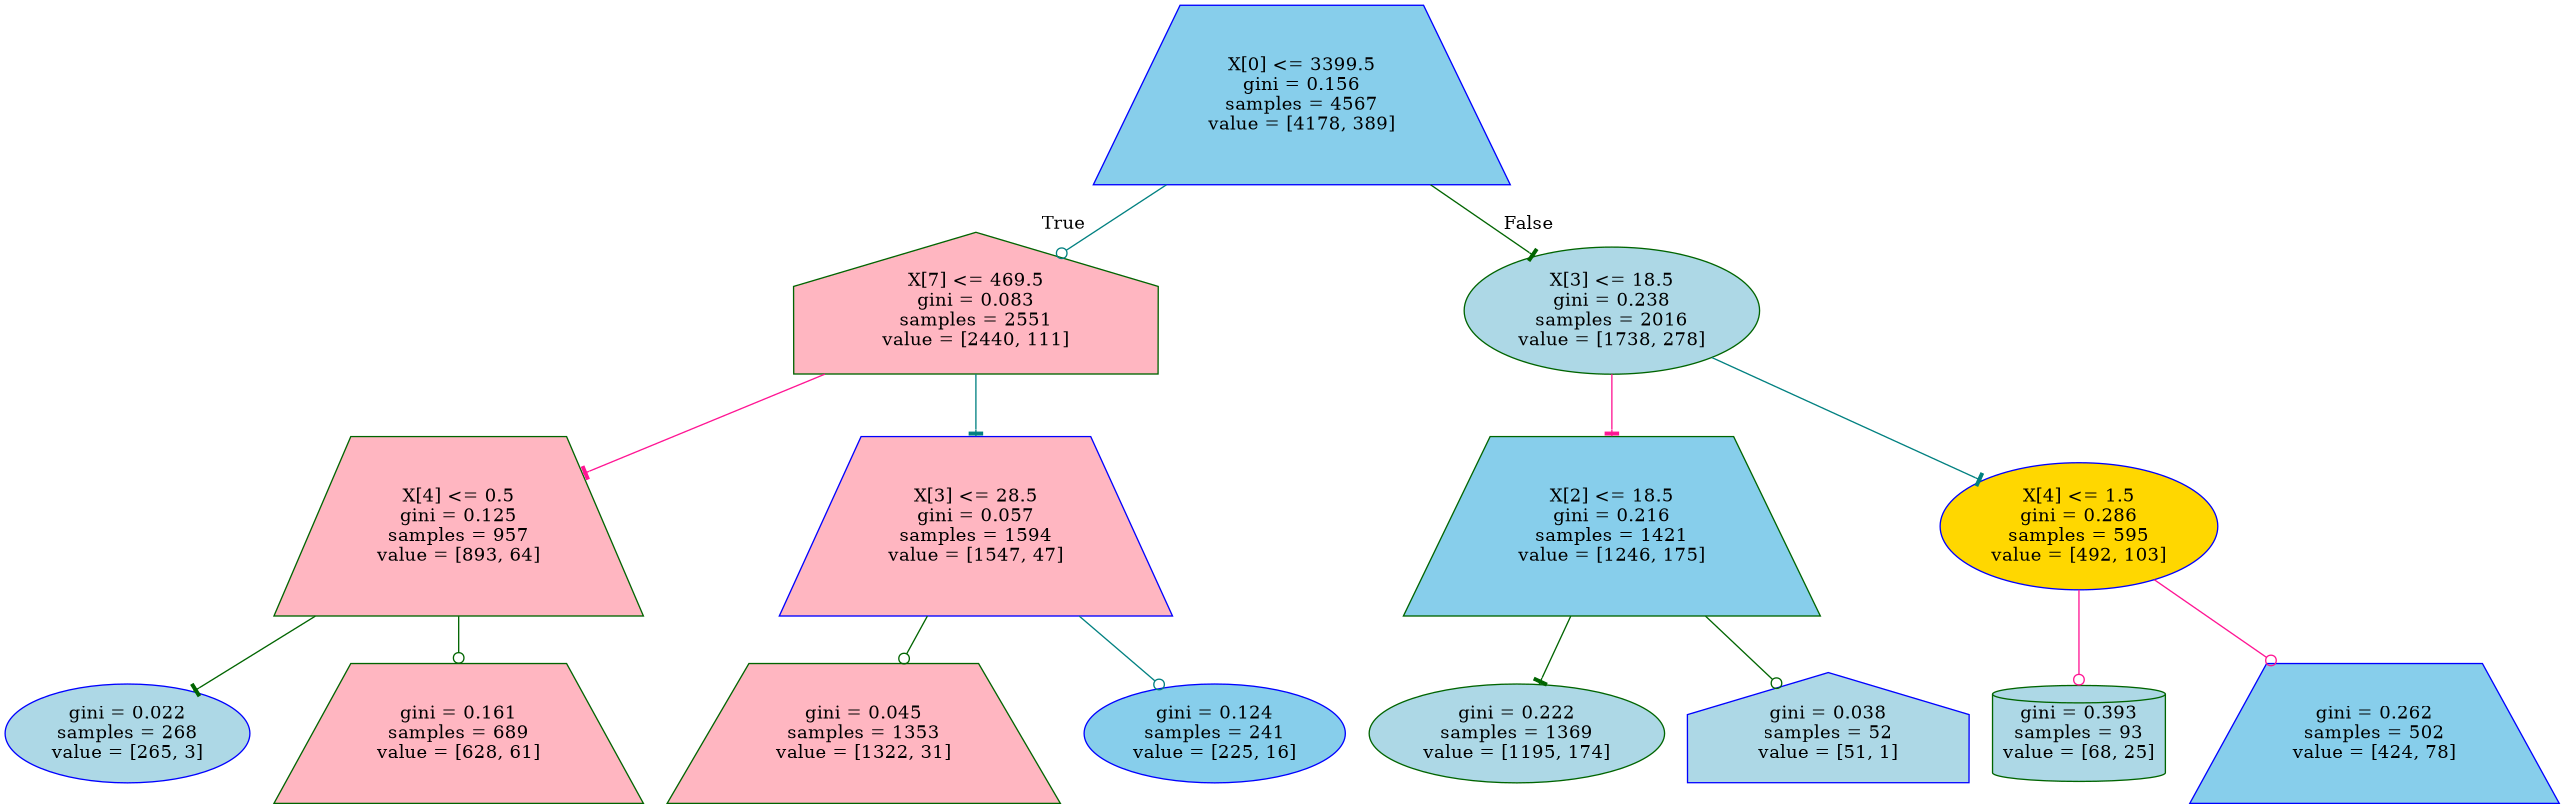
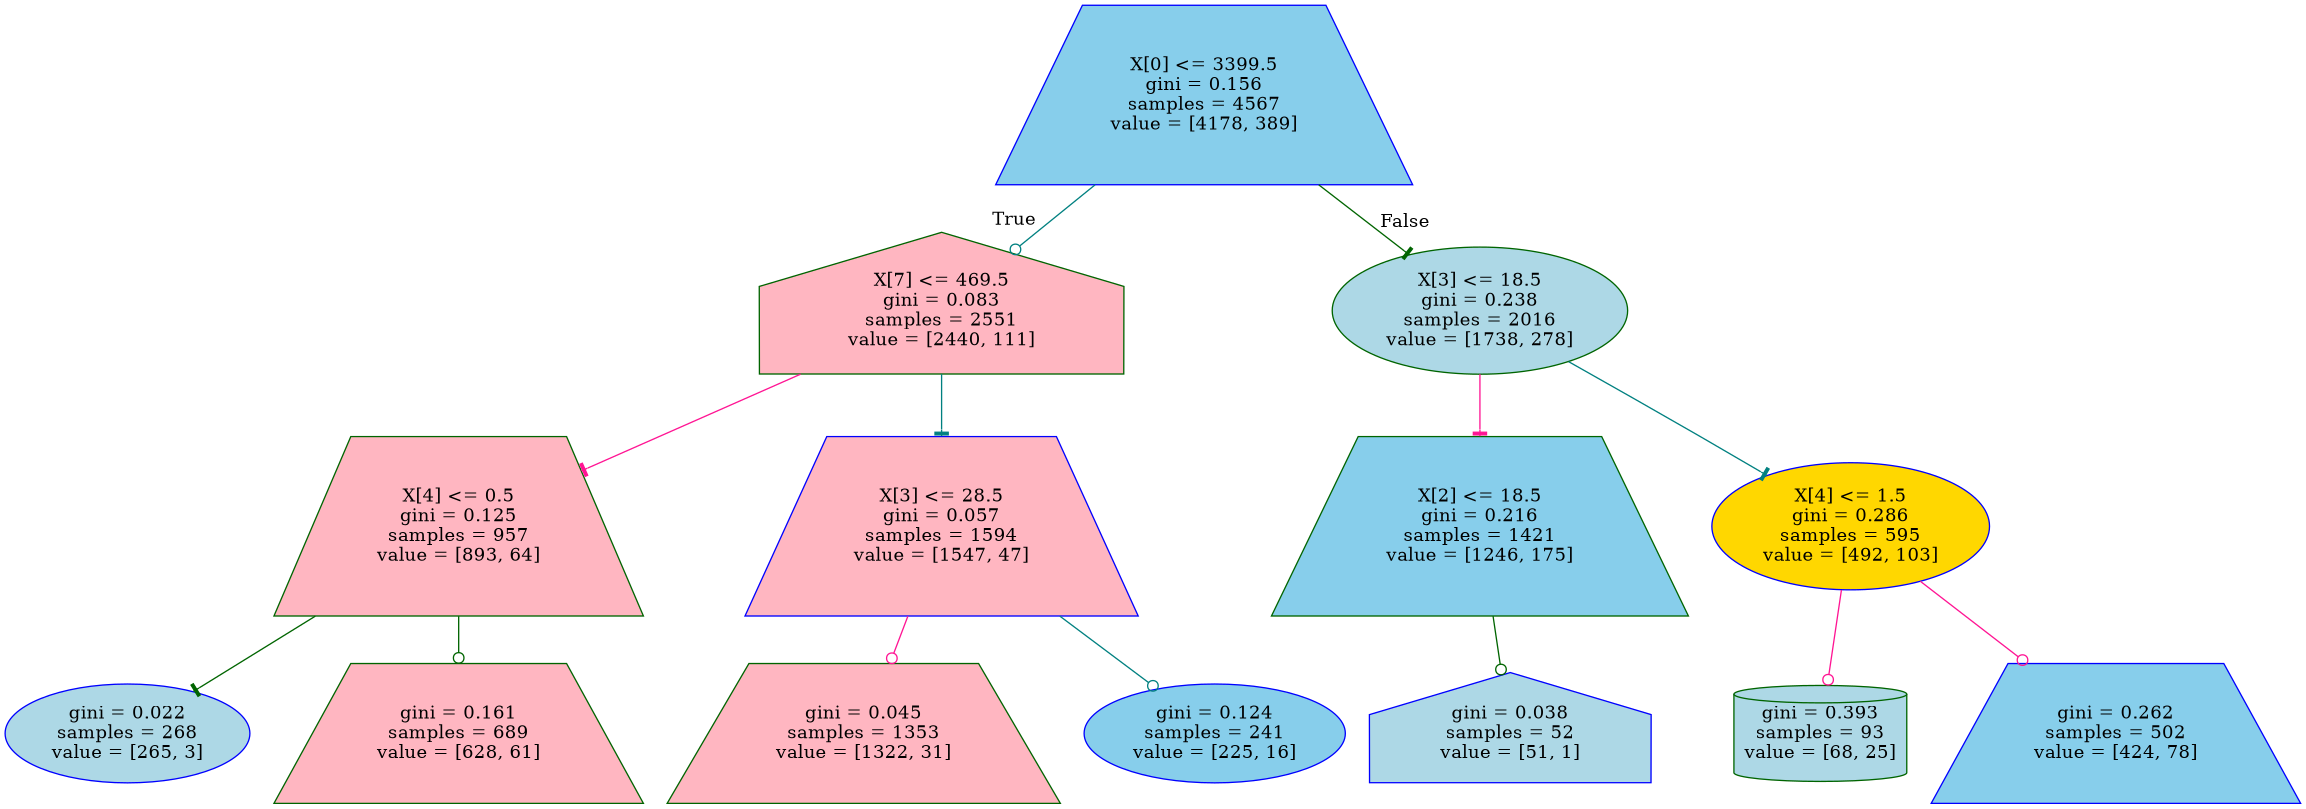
edge "X[3] <= 28.5 gini = 0.057 samples = 1594 value = [1547, 47]" -> "gini = 0.045 samples = 1353 value = [1322, 31]": color darkgreen -> deeppink
node "gini = 0.222 samples = 1369 value = [1195, 174]": removed
